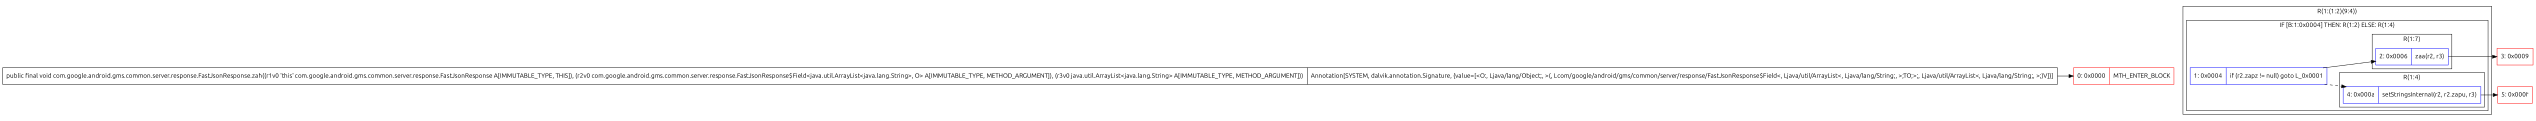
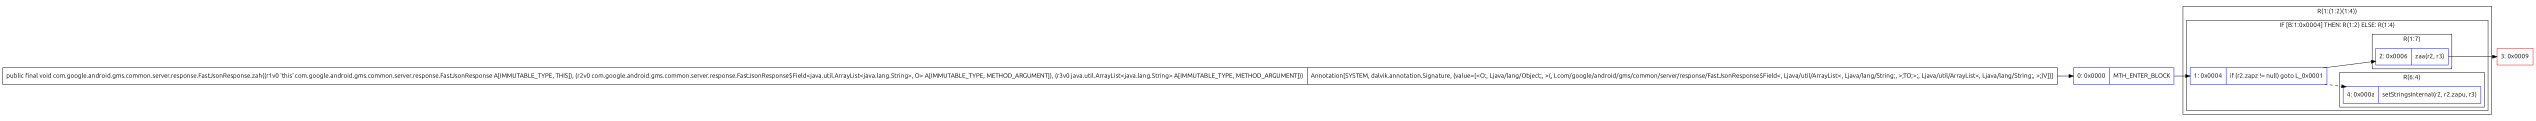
cluster "R(1:(1:2)(9:4))": label "R(1:(1:2)(9:4))" -> "R(1:(1:2)(1:4))"
node "0: 0x0000": color red -> blue
edge "0: 0x0000" -> "1: 0x0004": added
cluster "R(1:4)": label "R(1:4)" -> "R(6:4)"
node "5: 0x000f": removed
